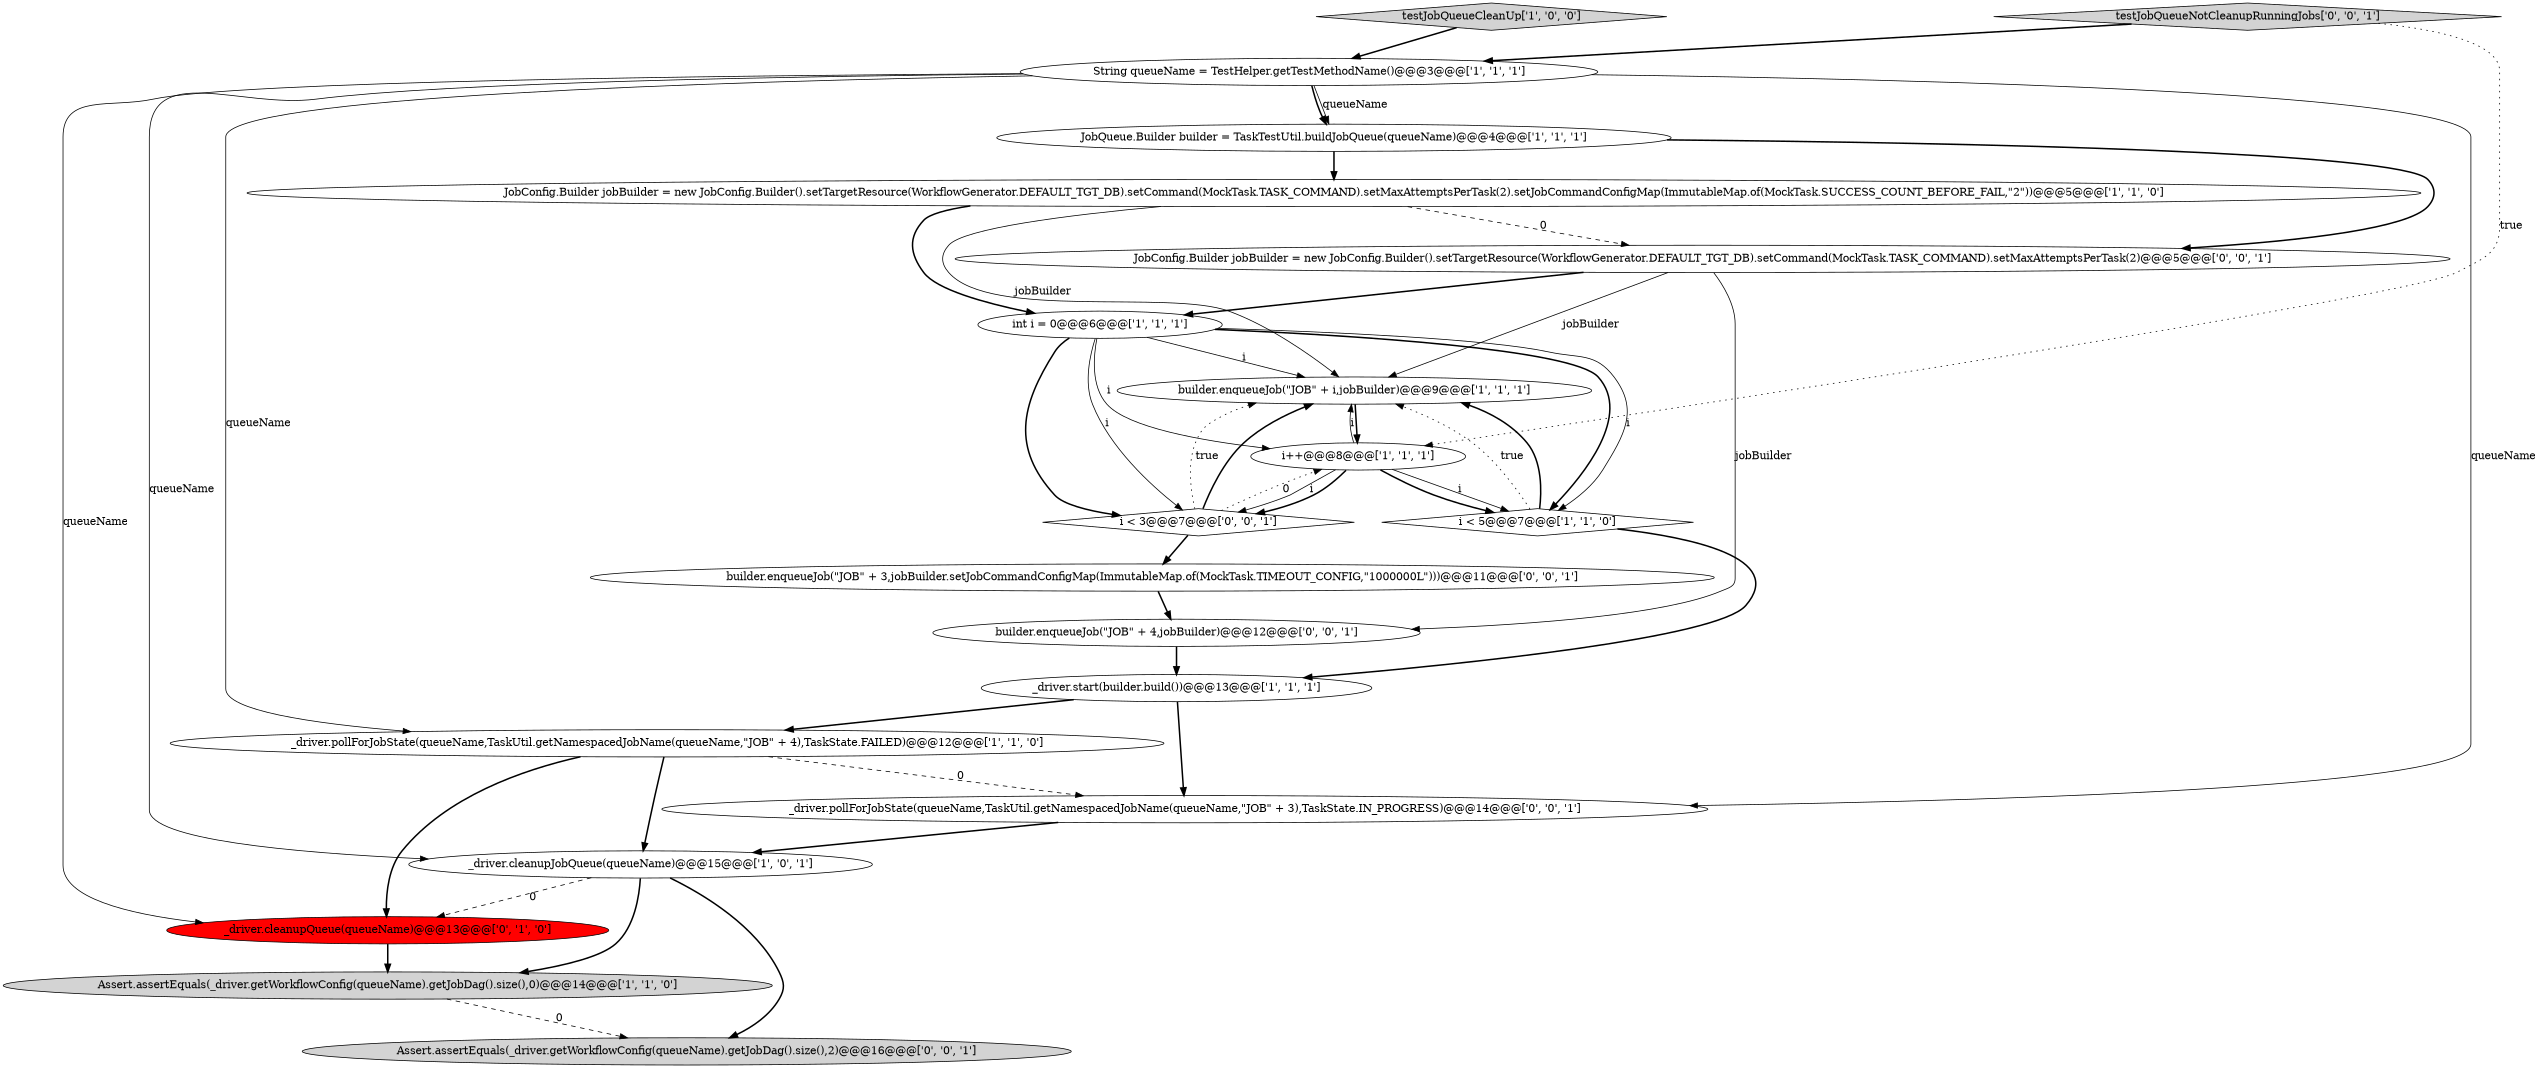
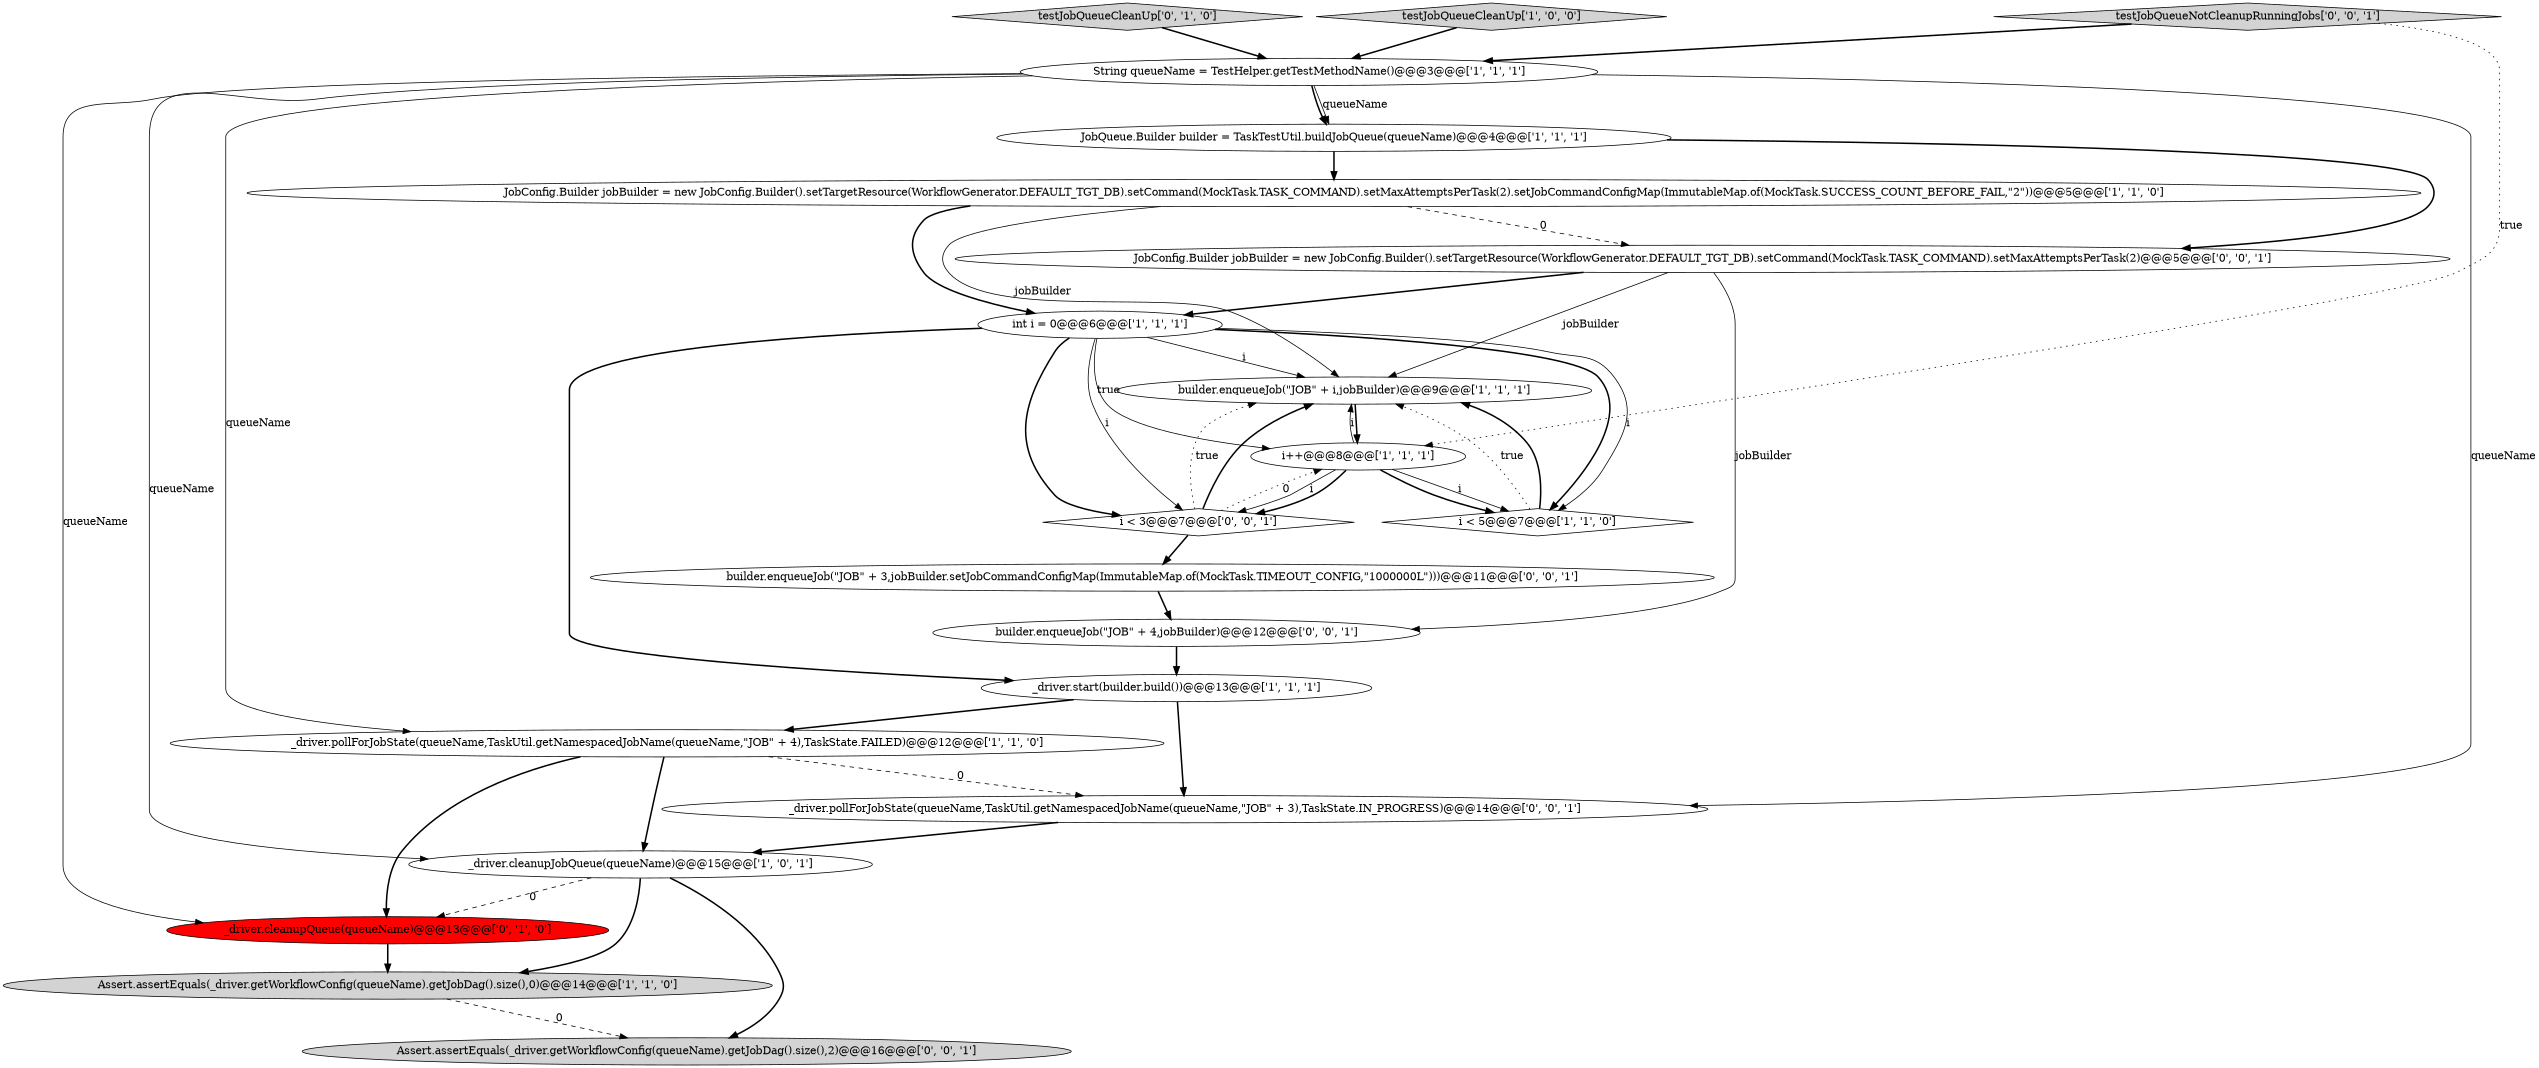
node "testJobQueueCleanUp['0', '1', '0']": added
edge "int i = 0@@@6@@@['1', '1', '1']" -> "i++@@@8@@@['1', '1', '1']": label "i" -> "true"
edge "i < 5@@@7@@@['1', '1', '0']" -> "_driver.start(builder.build())@@@13@@@['1', '1', '1']": now "int i = 0@@@6@@@['1', '1', '1']" -> "_driver.start(builder.build())@@@13@@@['1', '1', '1']"
